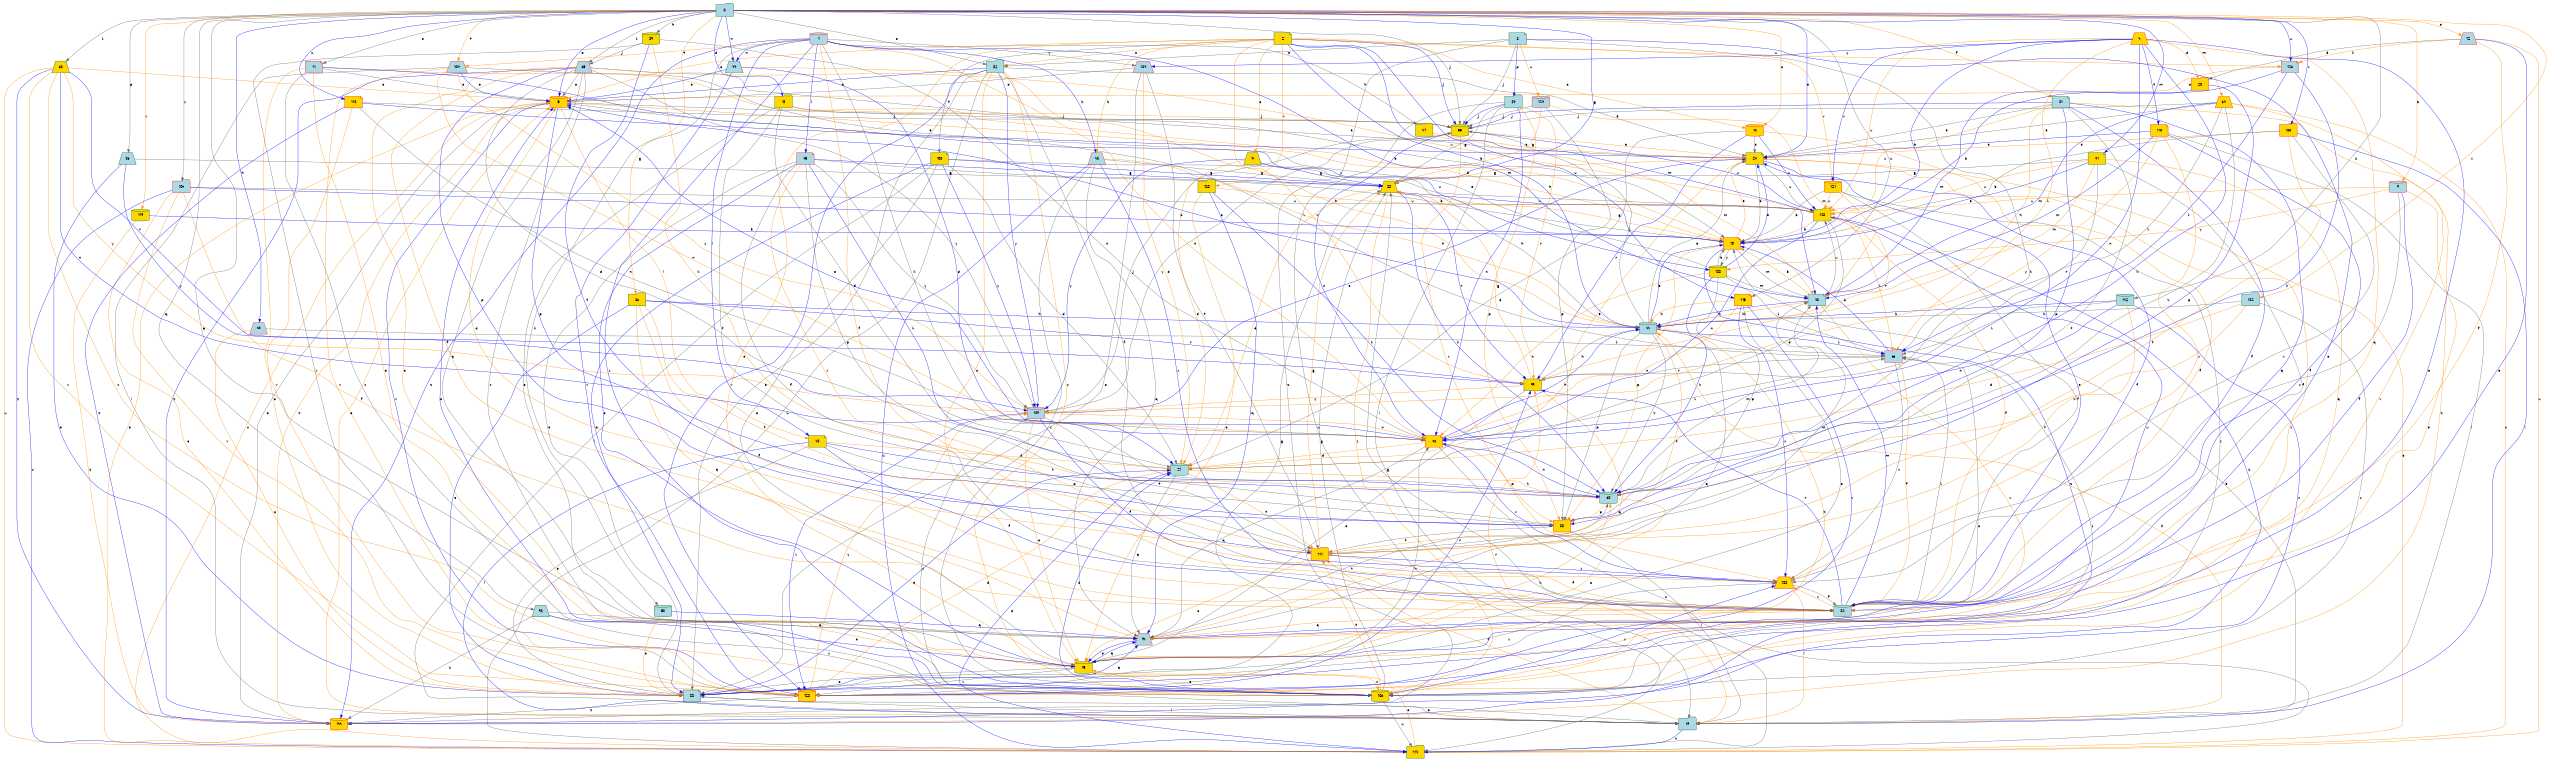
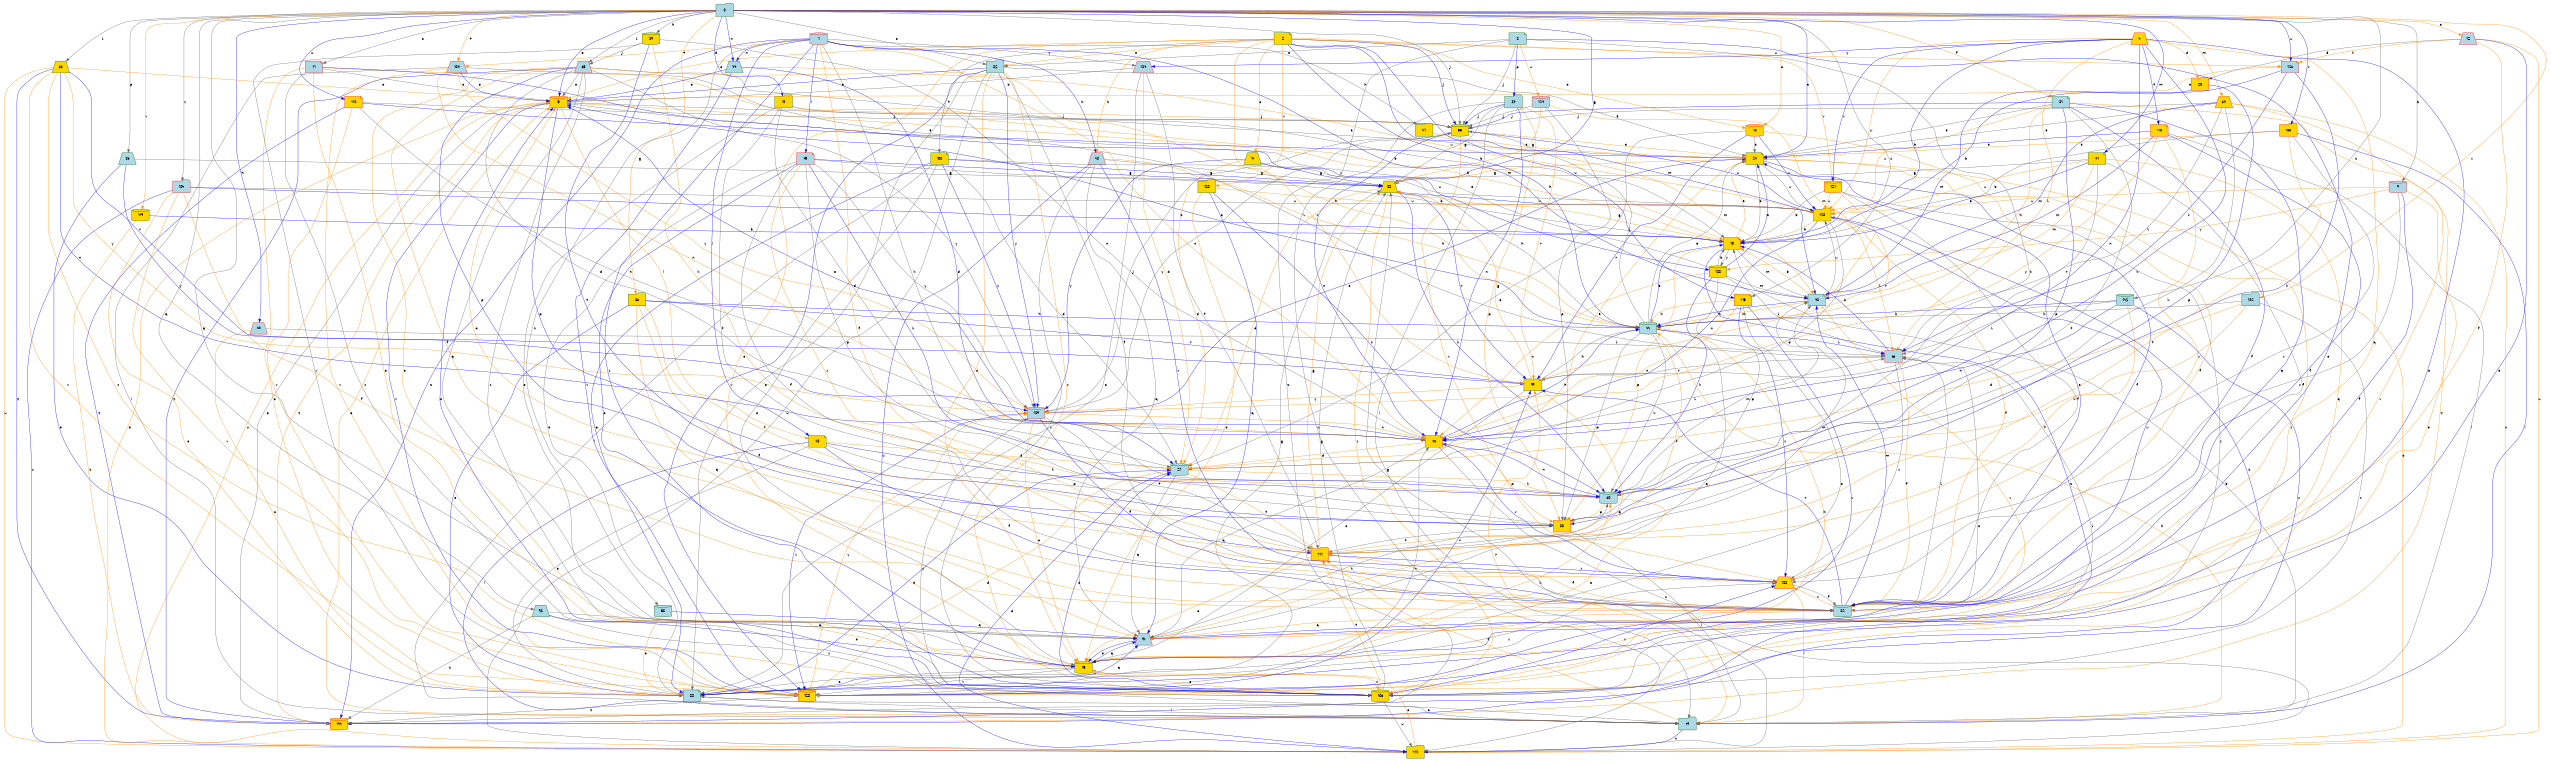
edge "0" -> "9": color darkorange -> gray40
